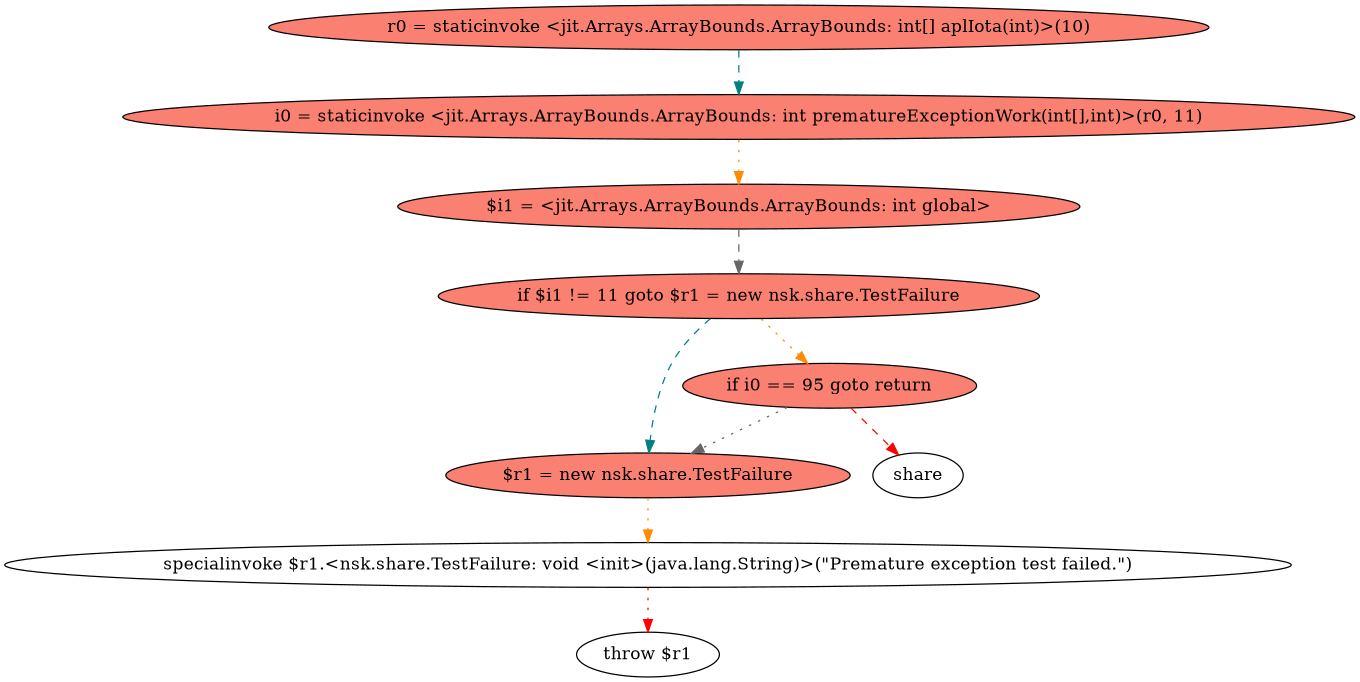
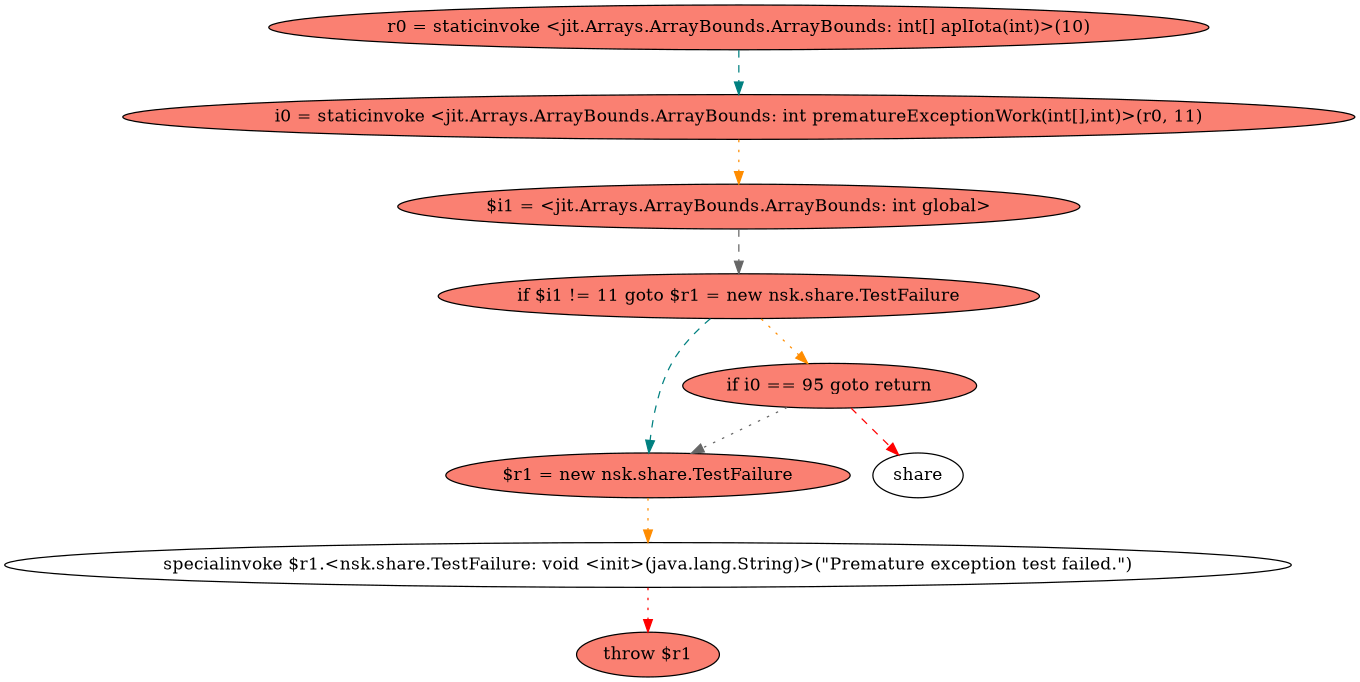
node "throw $r1": fillcolor white -> salmon
